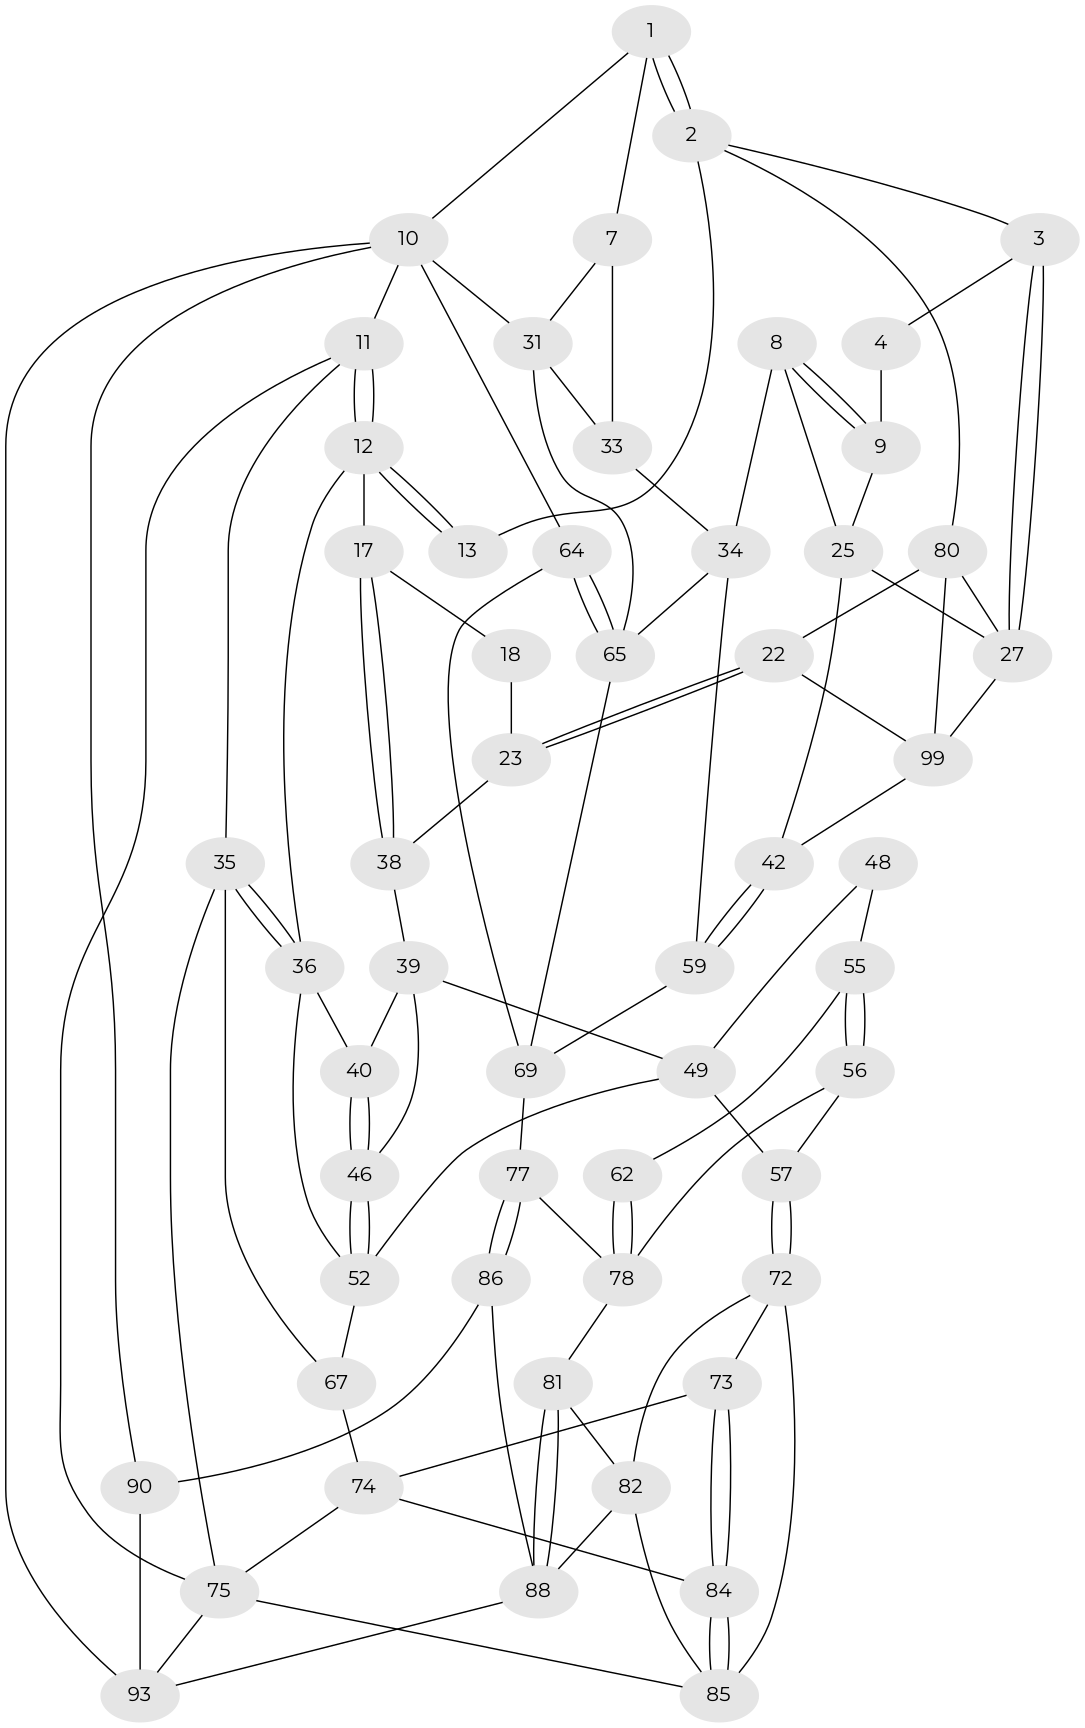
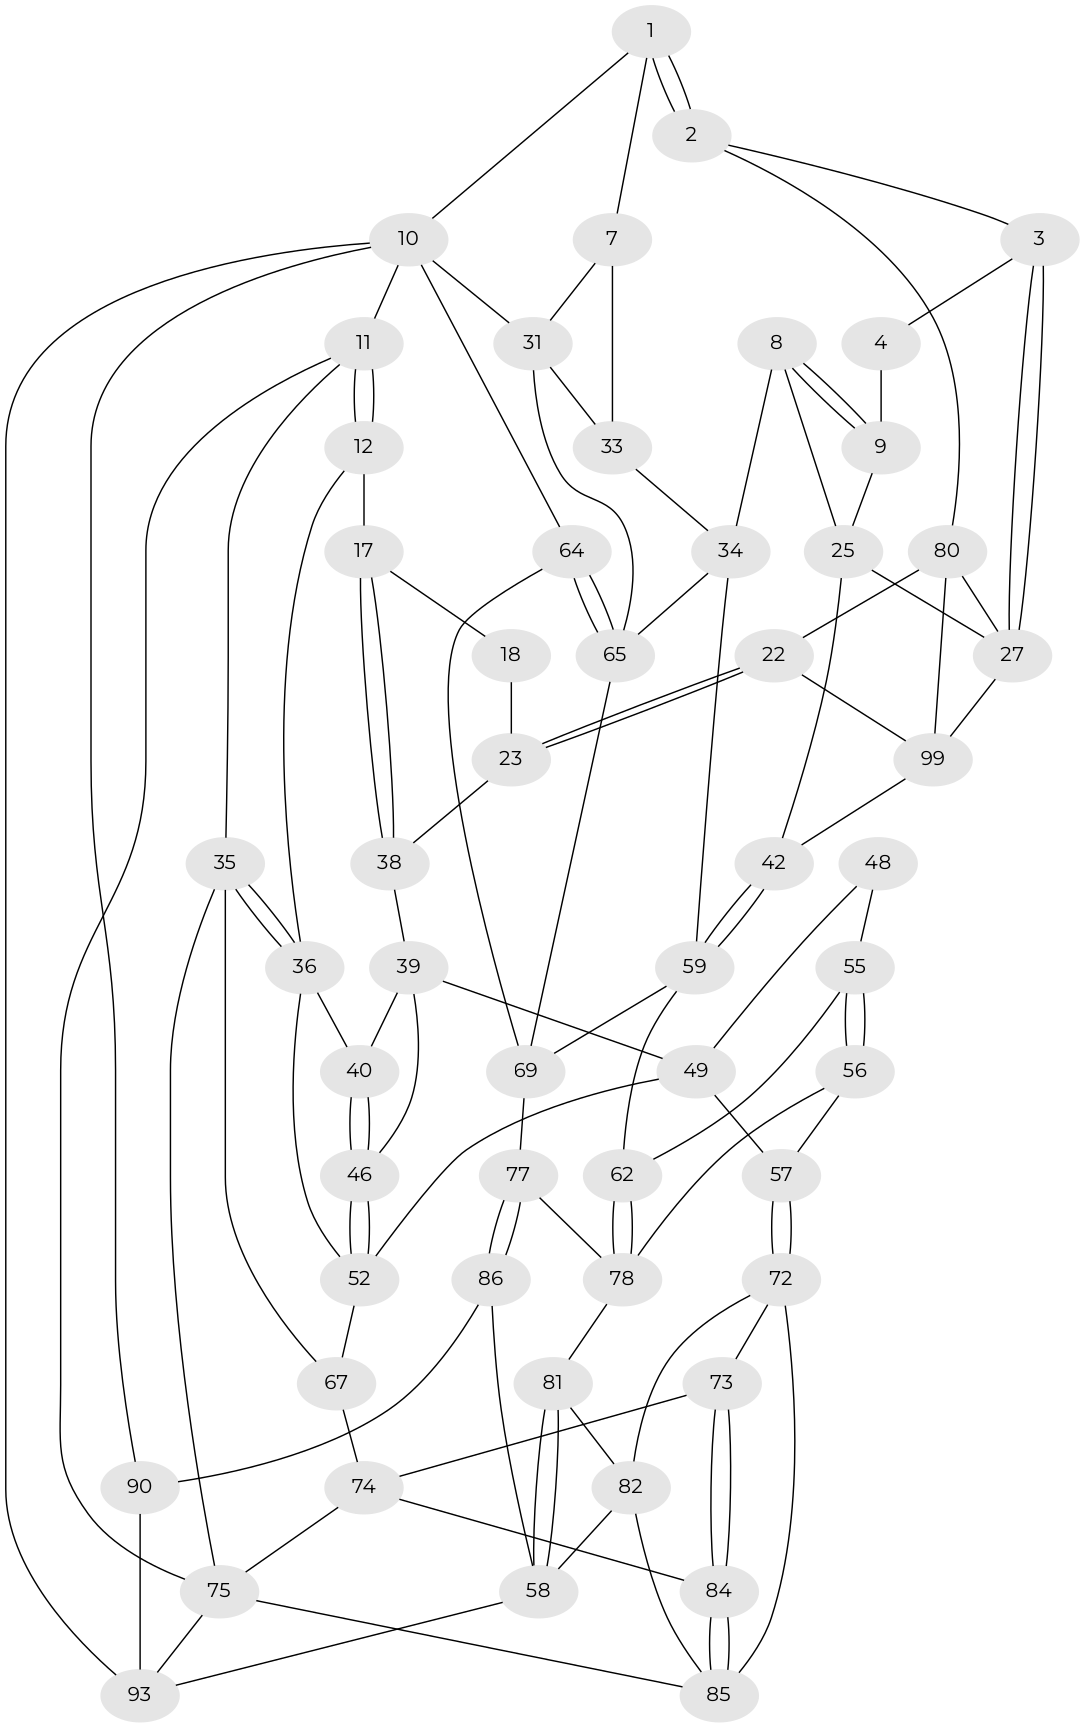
node "13": removed
edge "59" -- "62": added
node "88": label "88" -> "58"
